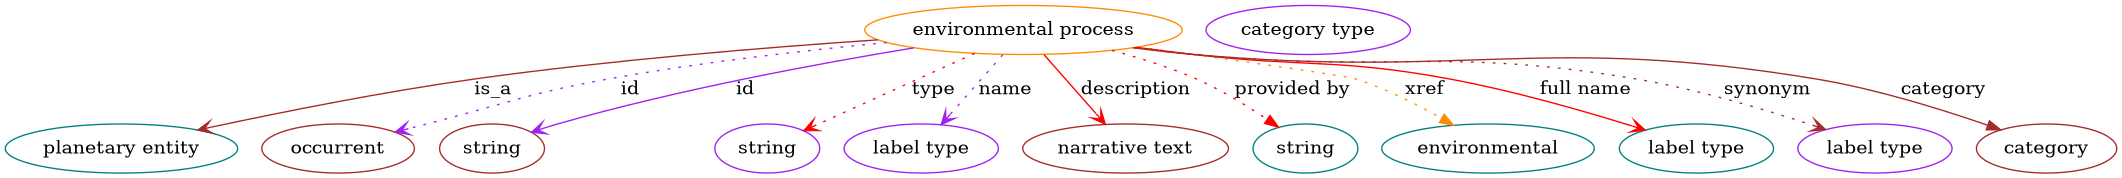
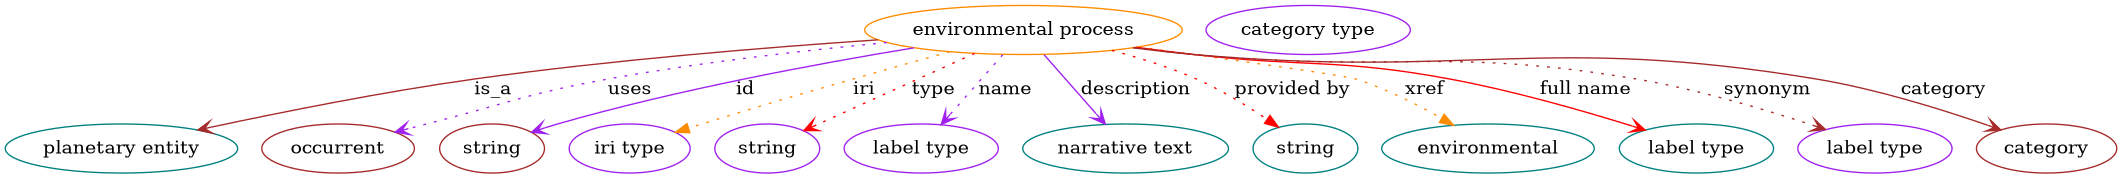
edge "environmental process" -> "category": arrowhead normal -> vee
edge "environmental process" -> "narrative text": color red -> purple
edge "environmental process" -> "occurrent": label "id" -> "uses"
node "iri type": added
node "narrative text": color brown -> teal
